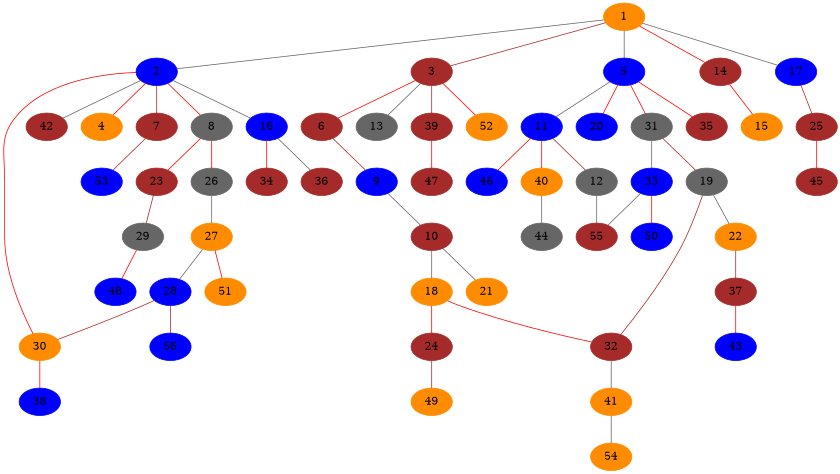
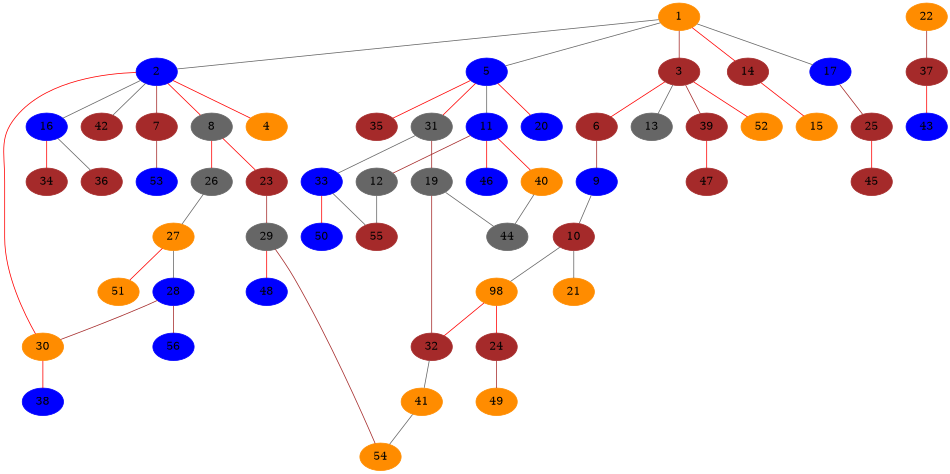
edge "19" -- "22": now "19" -- "44"
node "18": label "18" -> "98"
edge "29" -- "54": added
